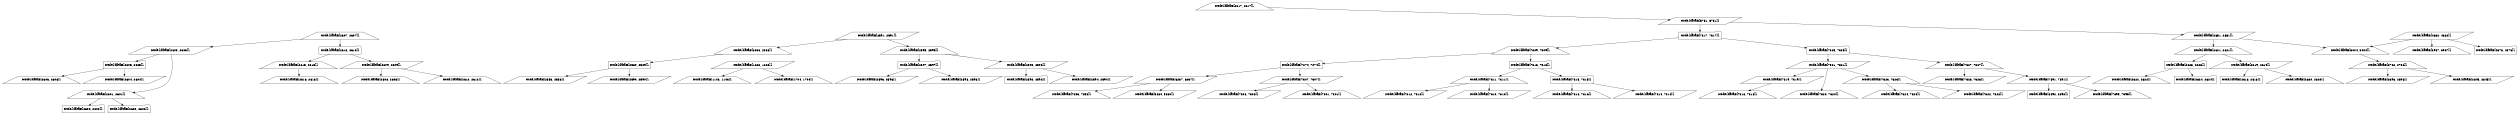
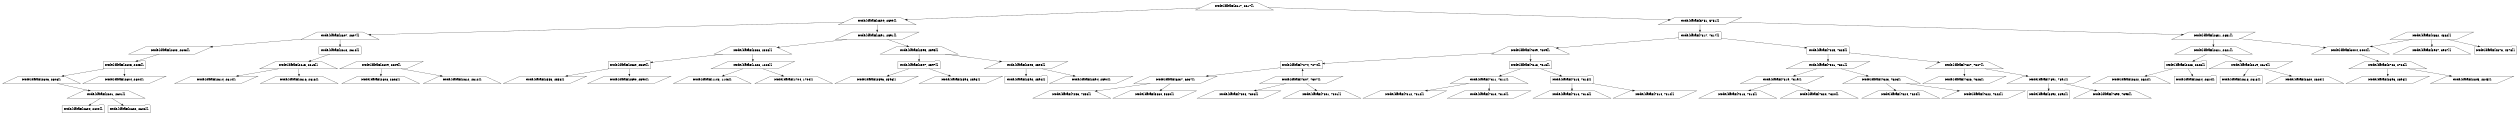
node "Node{data=[2599, 2599]}": added
edge "Node{data=[2613, 2613]}" -> "Node{data=[2609, 2609]}": removed
edge "Node{data=[2338, 2338]}" -> "Node{data=[1228, 1228]}": added
edge "Node{data=[7274, 7274]}" -> "Node{data=[7307, 7307]}": reversed
edge "Node{data=[7321, 7321]}" -> "Node{data=[7320, 7320]}": now "Node{data=[7319, 7319]}" -> "Node{data=[7320, 7320]}"
node "Node{data=[2614, 2614]}": added
edge "Node{data=[2603, 2603]}" -> "Node{data=[2601, 2601]}": now "Node{data=[2606, 2606]}" -> "Node{data=[2601, 2601]}"
